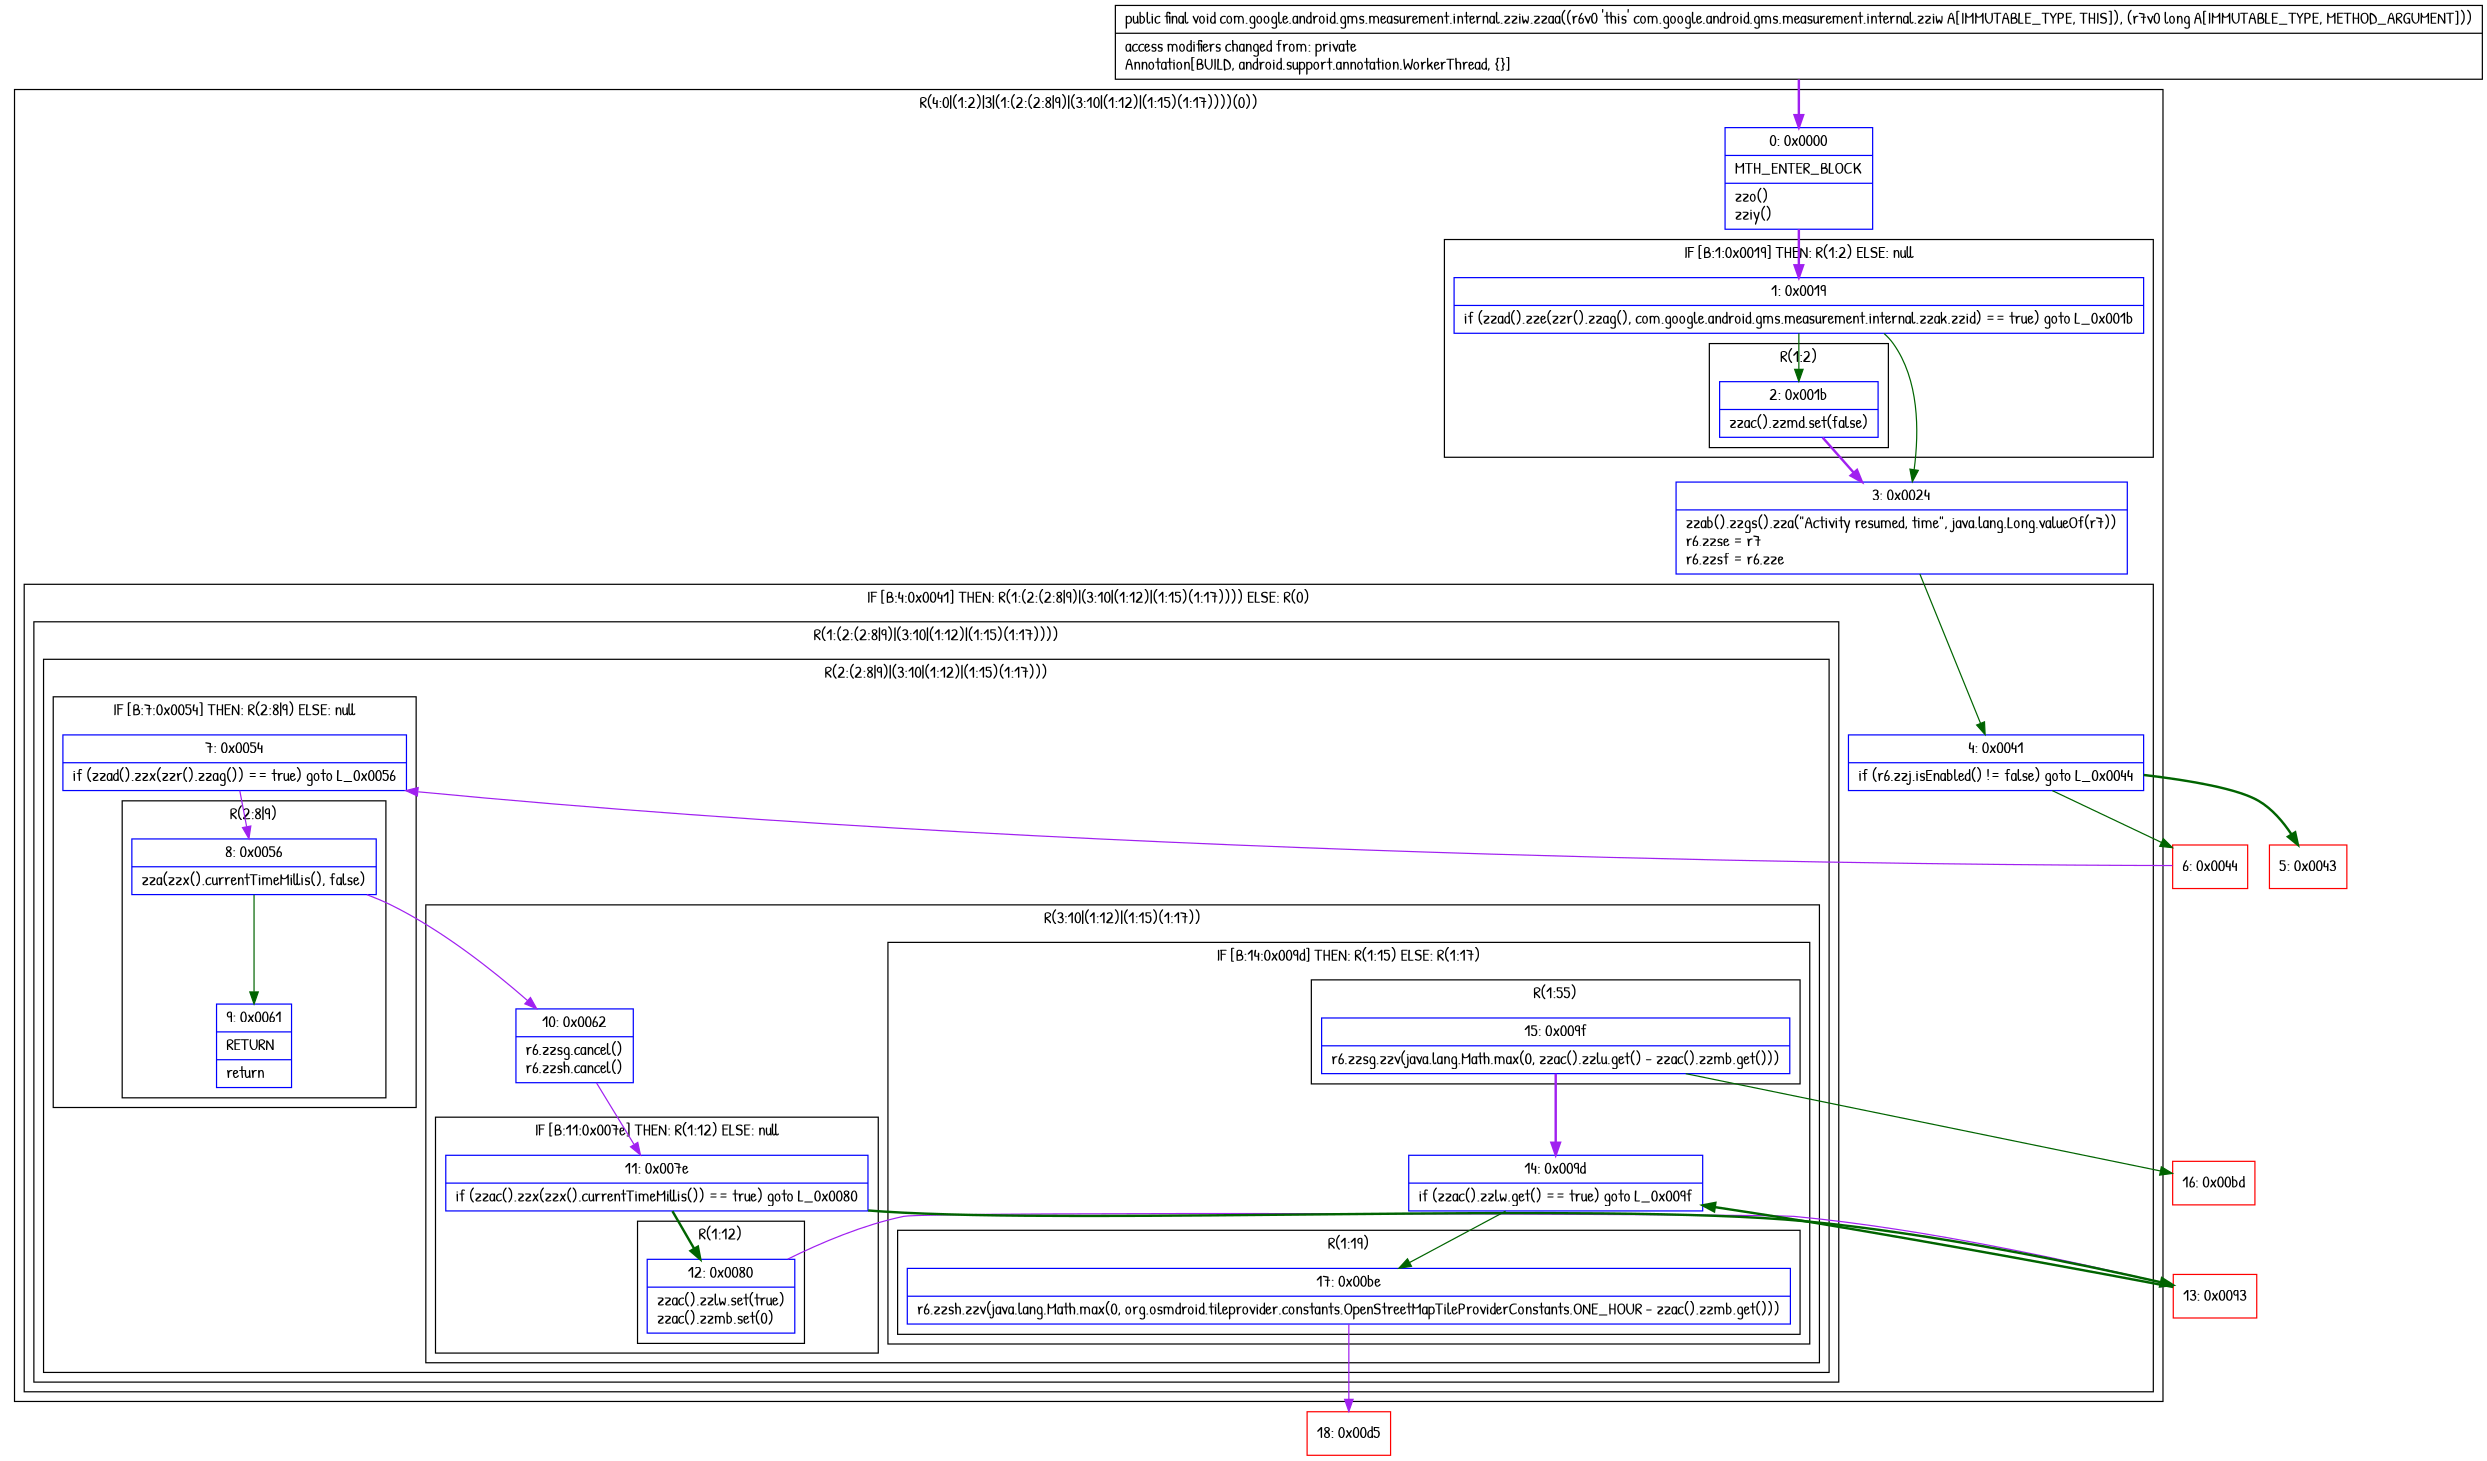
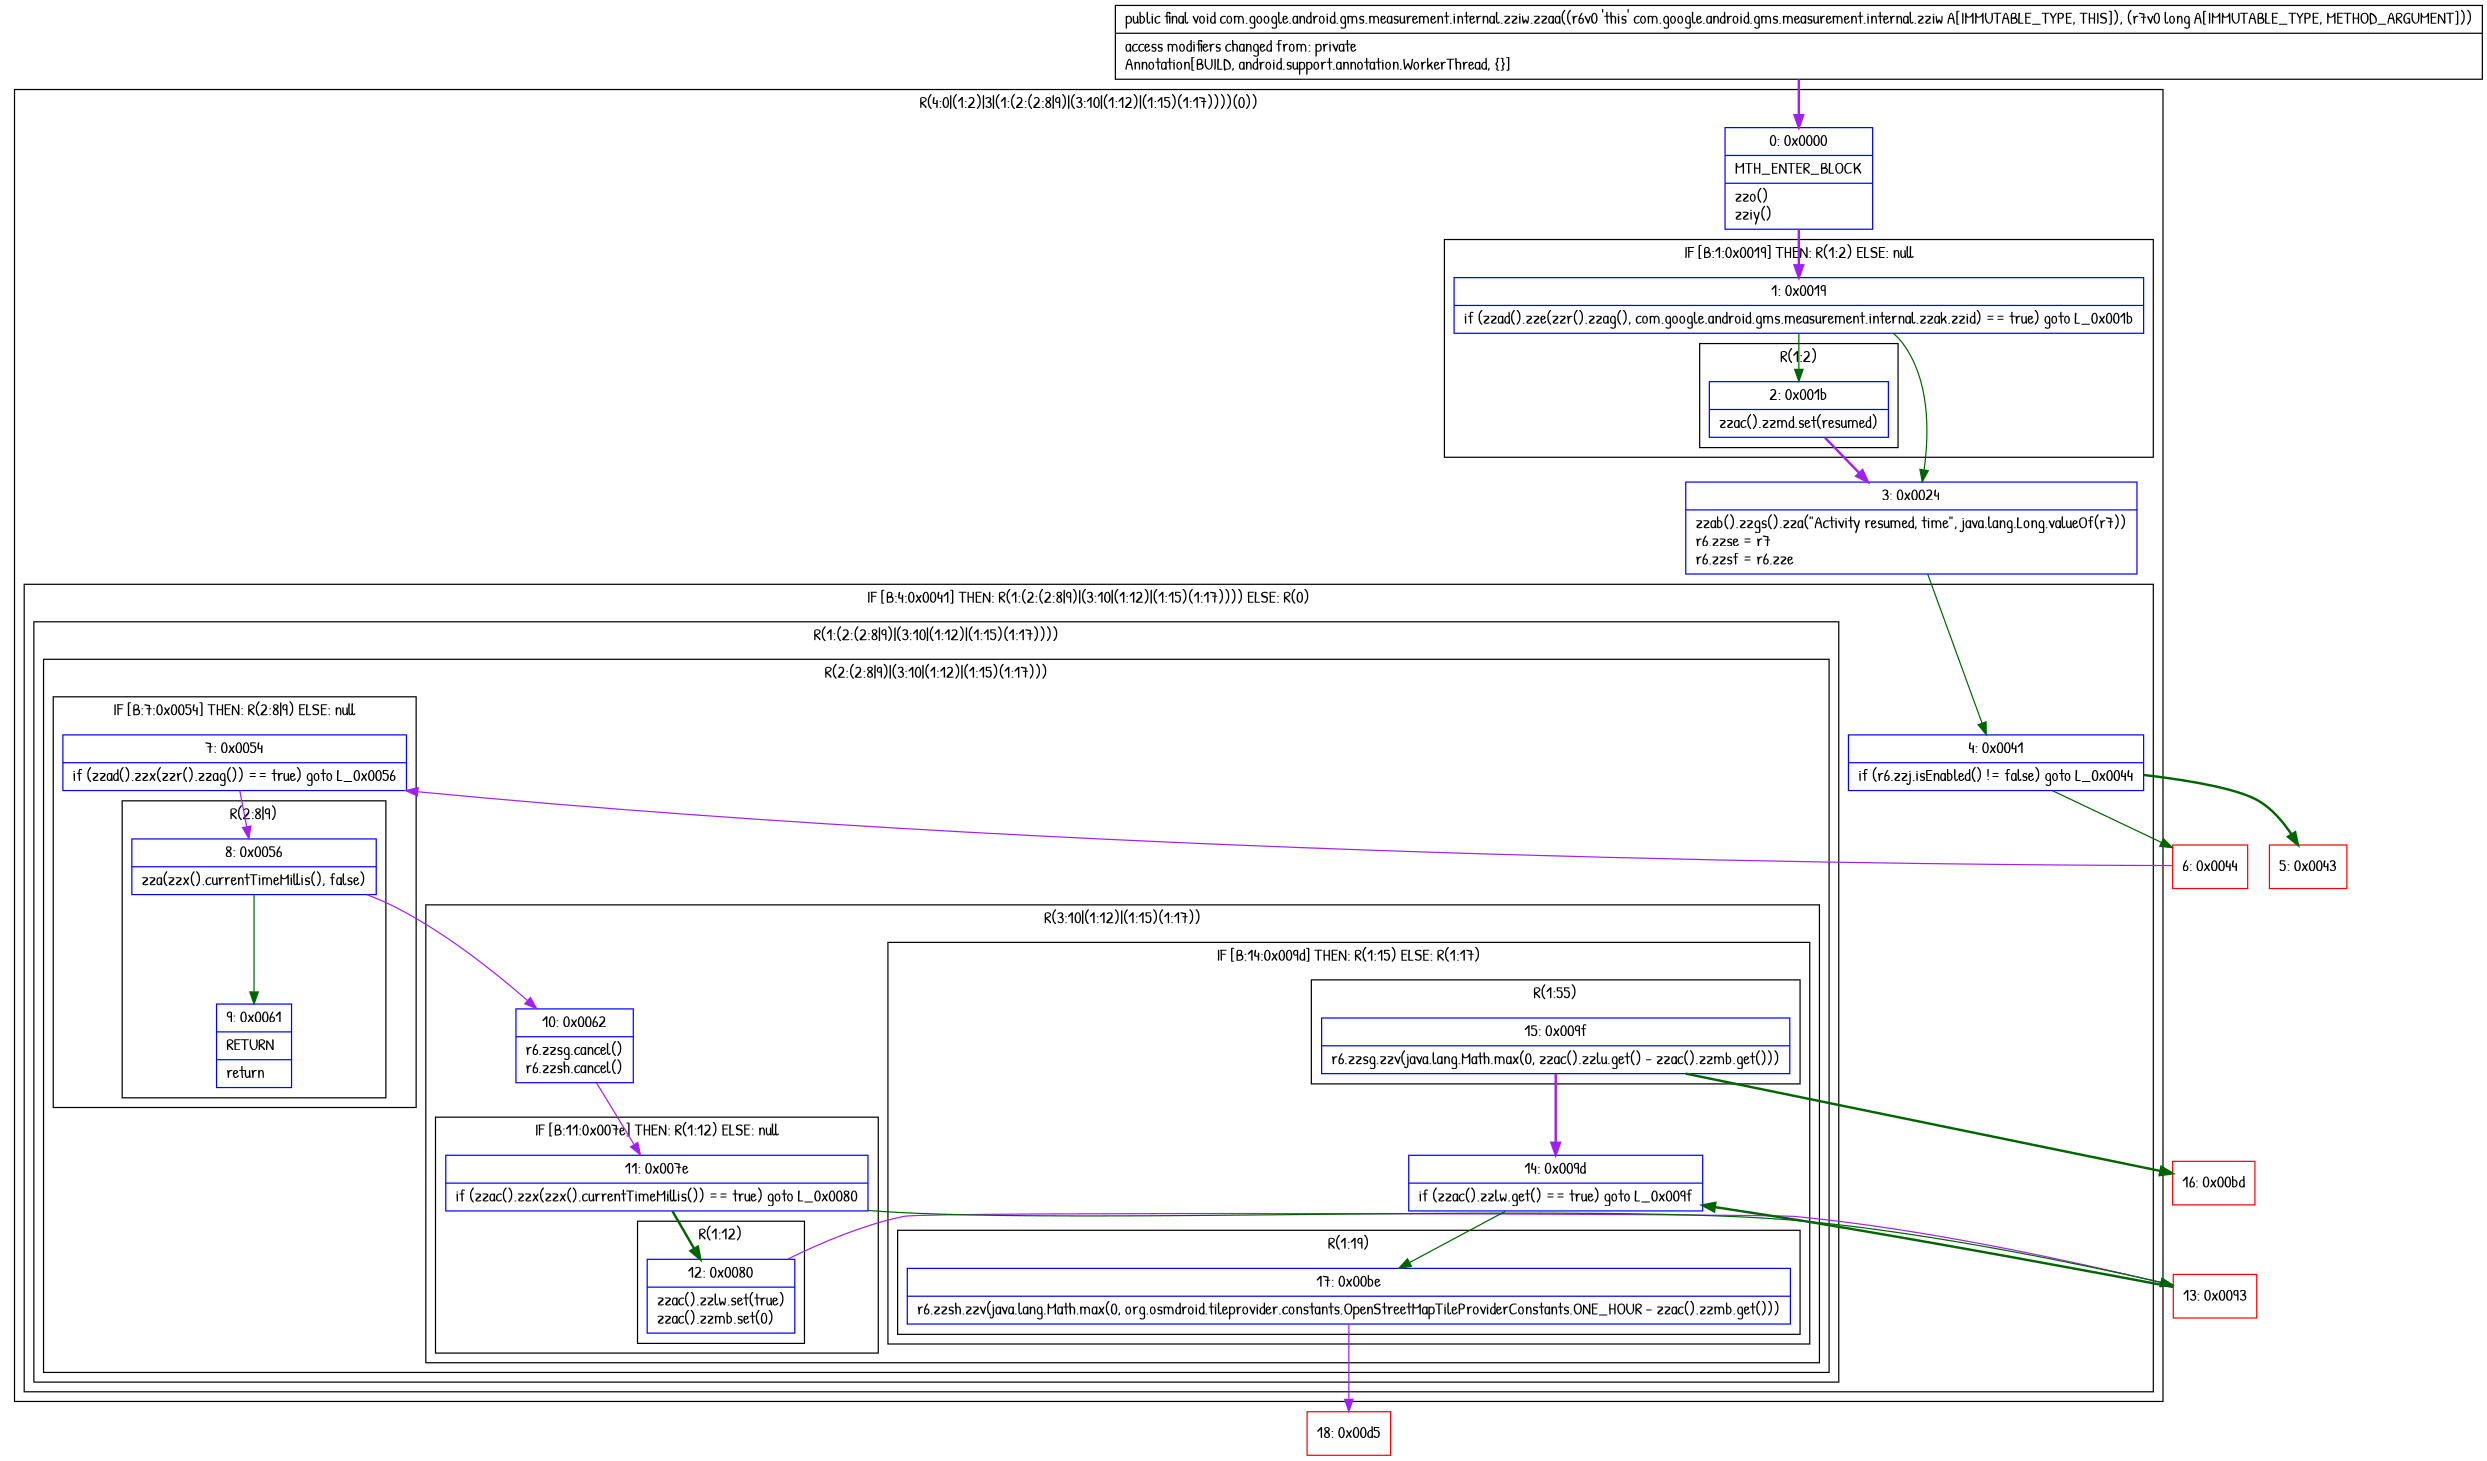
node "2: 0x001b": text "zzac().zzmd.set(false)" -> "zzac().zzmd.set(resumed)"
edge "15: 0x009f" -> "16: 0x00bd": style solid -> bold
edge "11: 0x007e" -> "13: 0x0093": style bold -> solid
